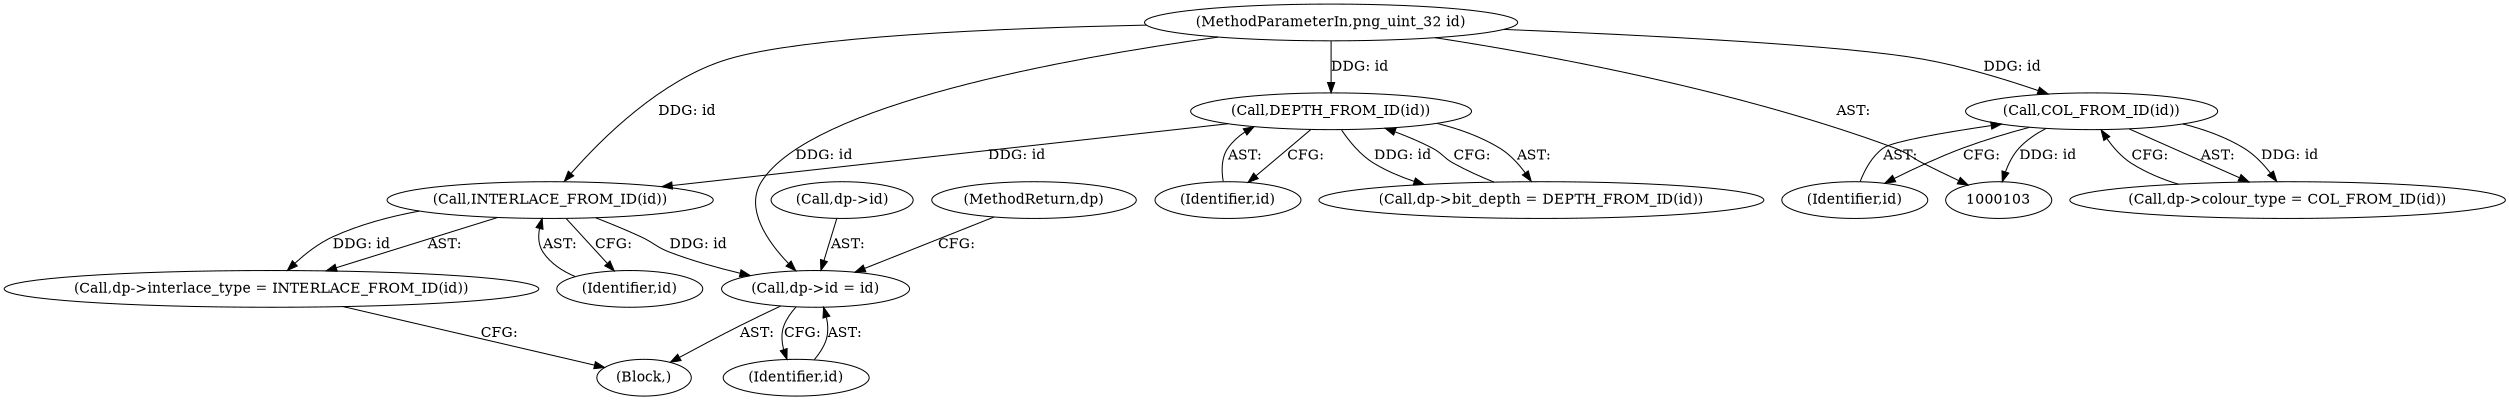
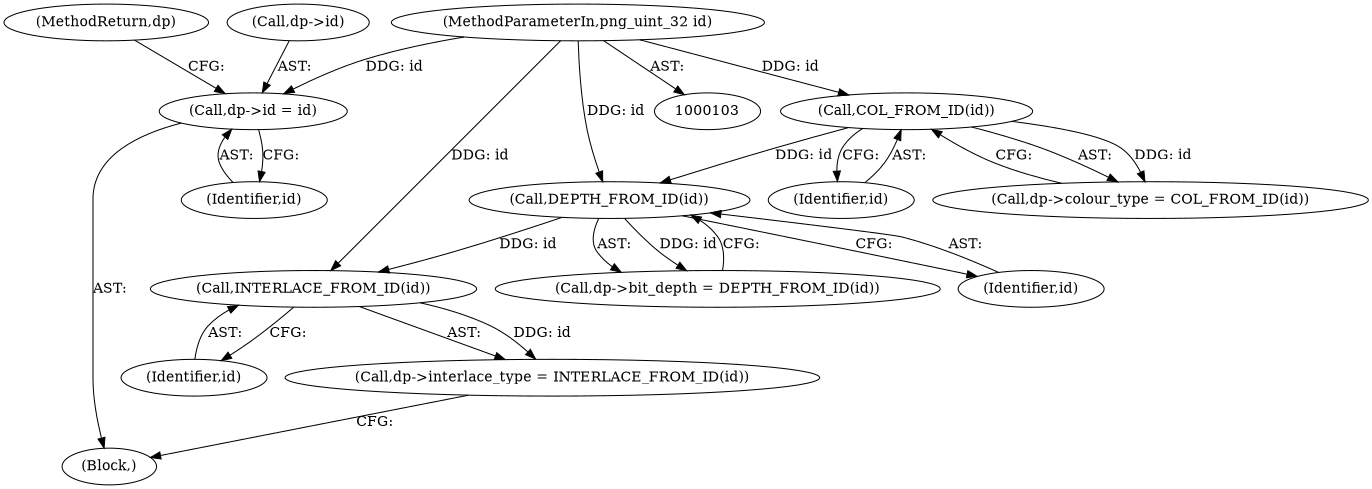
edge "(Call,COL_FROM_ID(id))" -> "1000103": now "(Call,COL_FROM_ID(id))" -> "(Call,DEPTH_FROM_ID(id))"
edge "(Call,INTERLACE_FROM_ID(id))" -> "(Call,dp->id = id)": removed, label "DDG: id"
